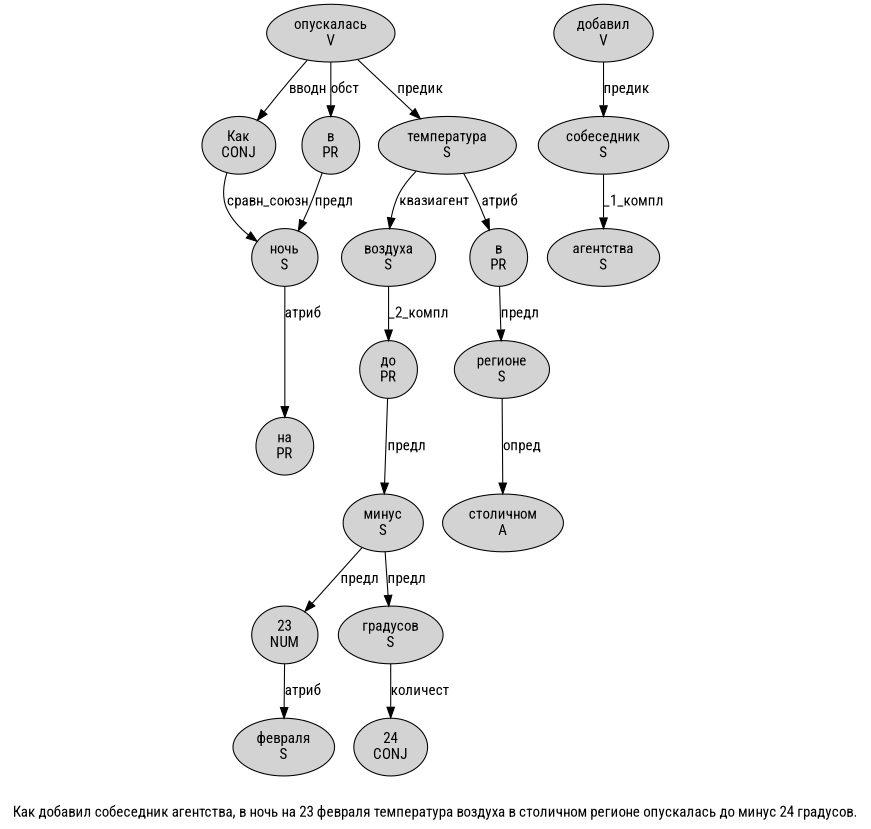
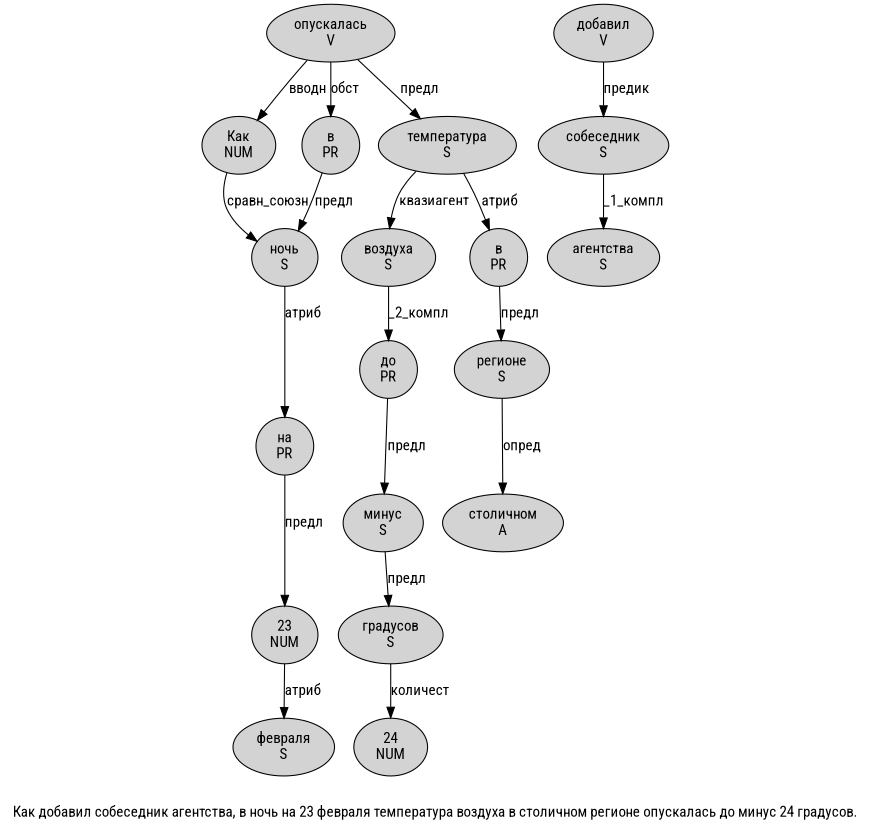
edge "опускалась V" -> "температура S": label "предик" -> "предл"
node "Как CONJ": label "Как CONJ" -> "Как NUM"
edge "минус S" -> "23 NUM": now "на PR" -> "23 NUM"
node "24 CONJ": label "24 CONJ" -> "24 NUM"
